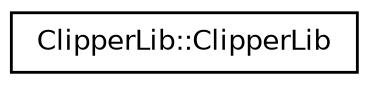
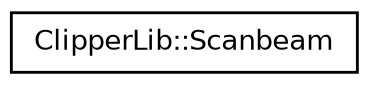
node "ClipperLib::ClipperLib": label "ClipperLib::ClipperLib" -> "ClipperLib::Scanbeam"
